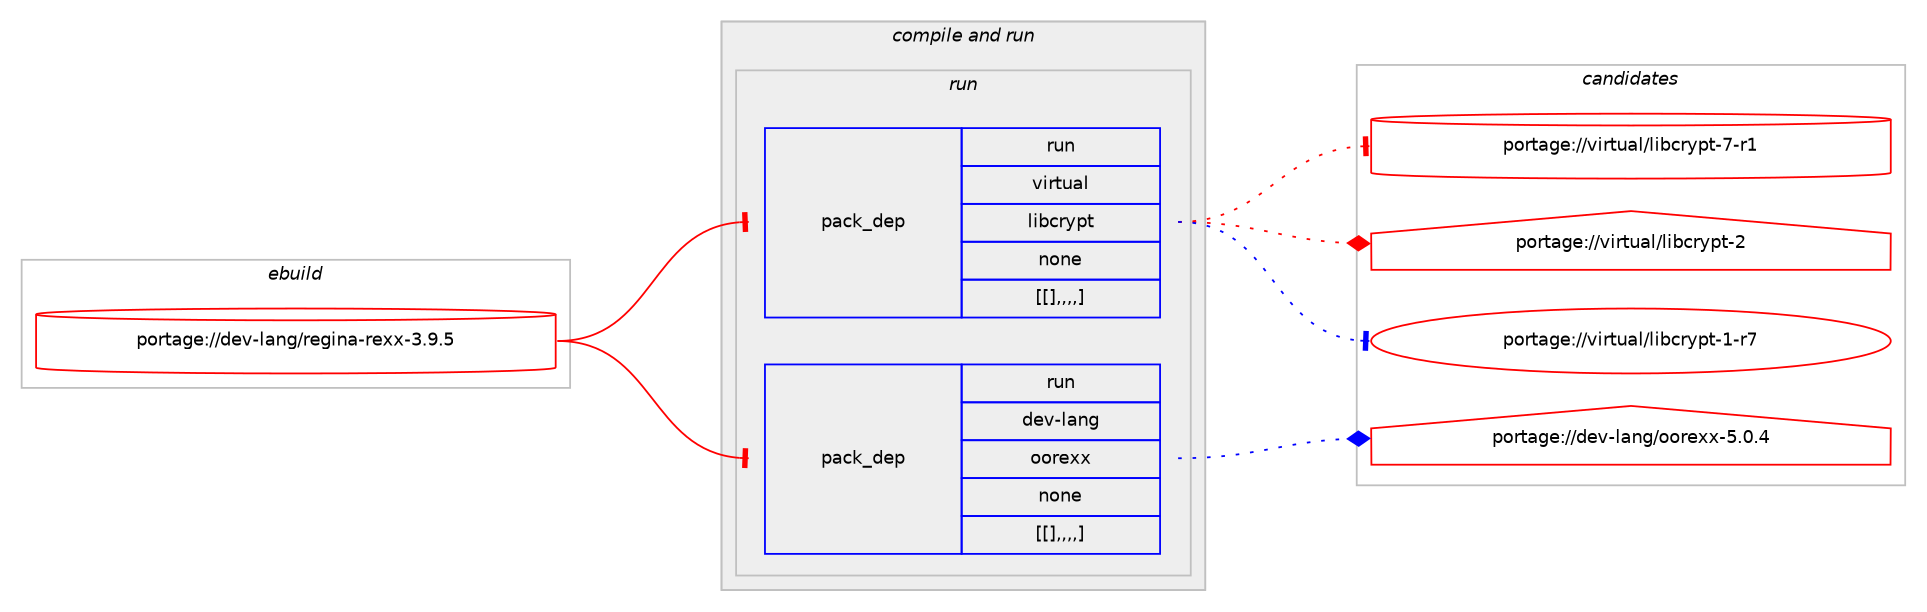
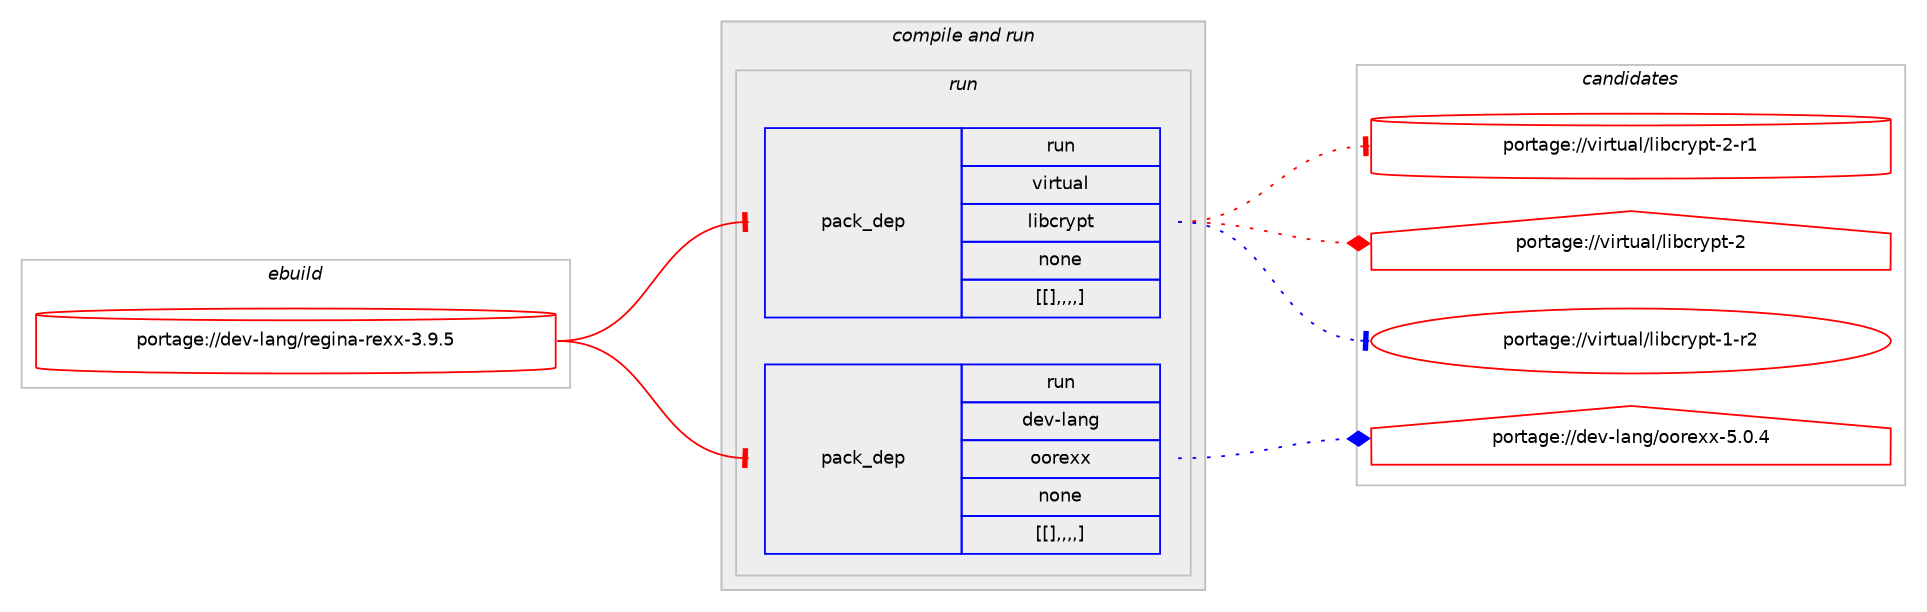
node "portage://virtual/libcrypt-7-r1": label "portage://virtual/libcrypt-7-r1" -> "portage://virtual/libcrypt-2-r1"
node "portage://virtual/libcrypt-1-r7": label "portage://virtual/libcrypt-1-r7" -> "portage://virtual/libcrypt-1-r2"
